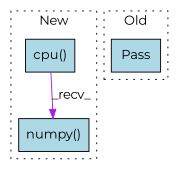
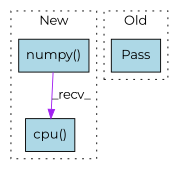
edge "cpu()" -> "numpy()": reversed
